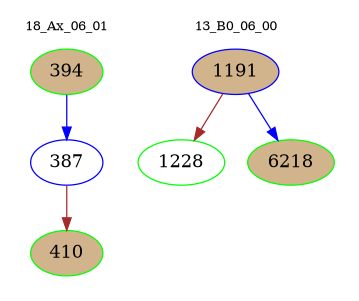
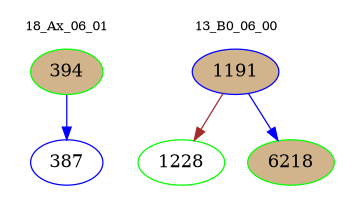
node "410": removed
